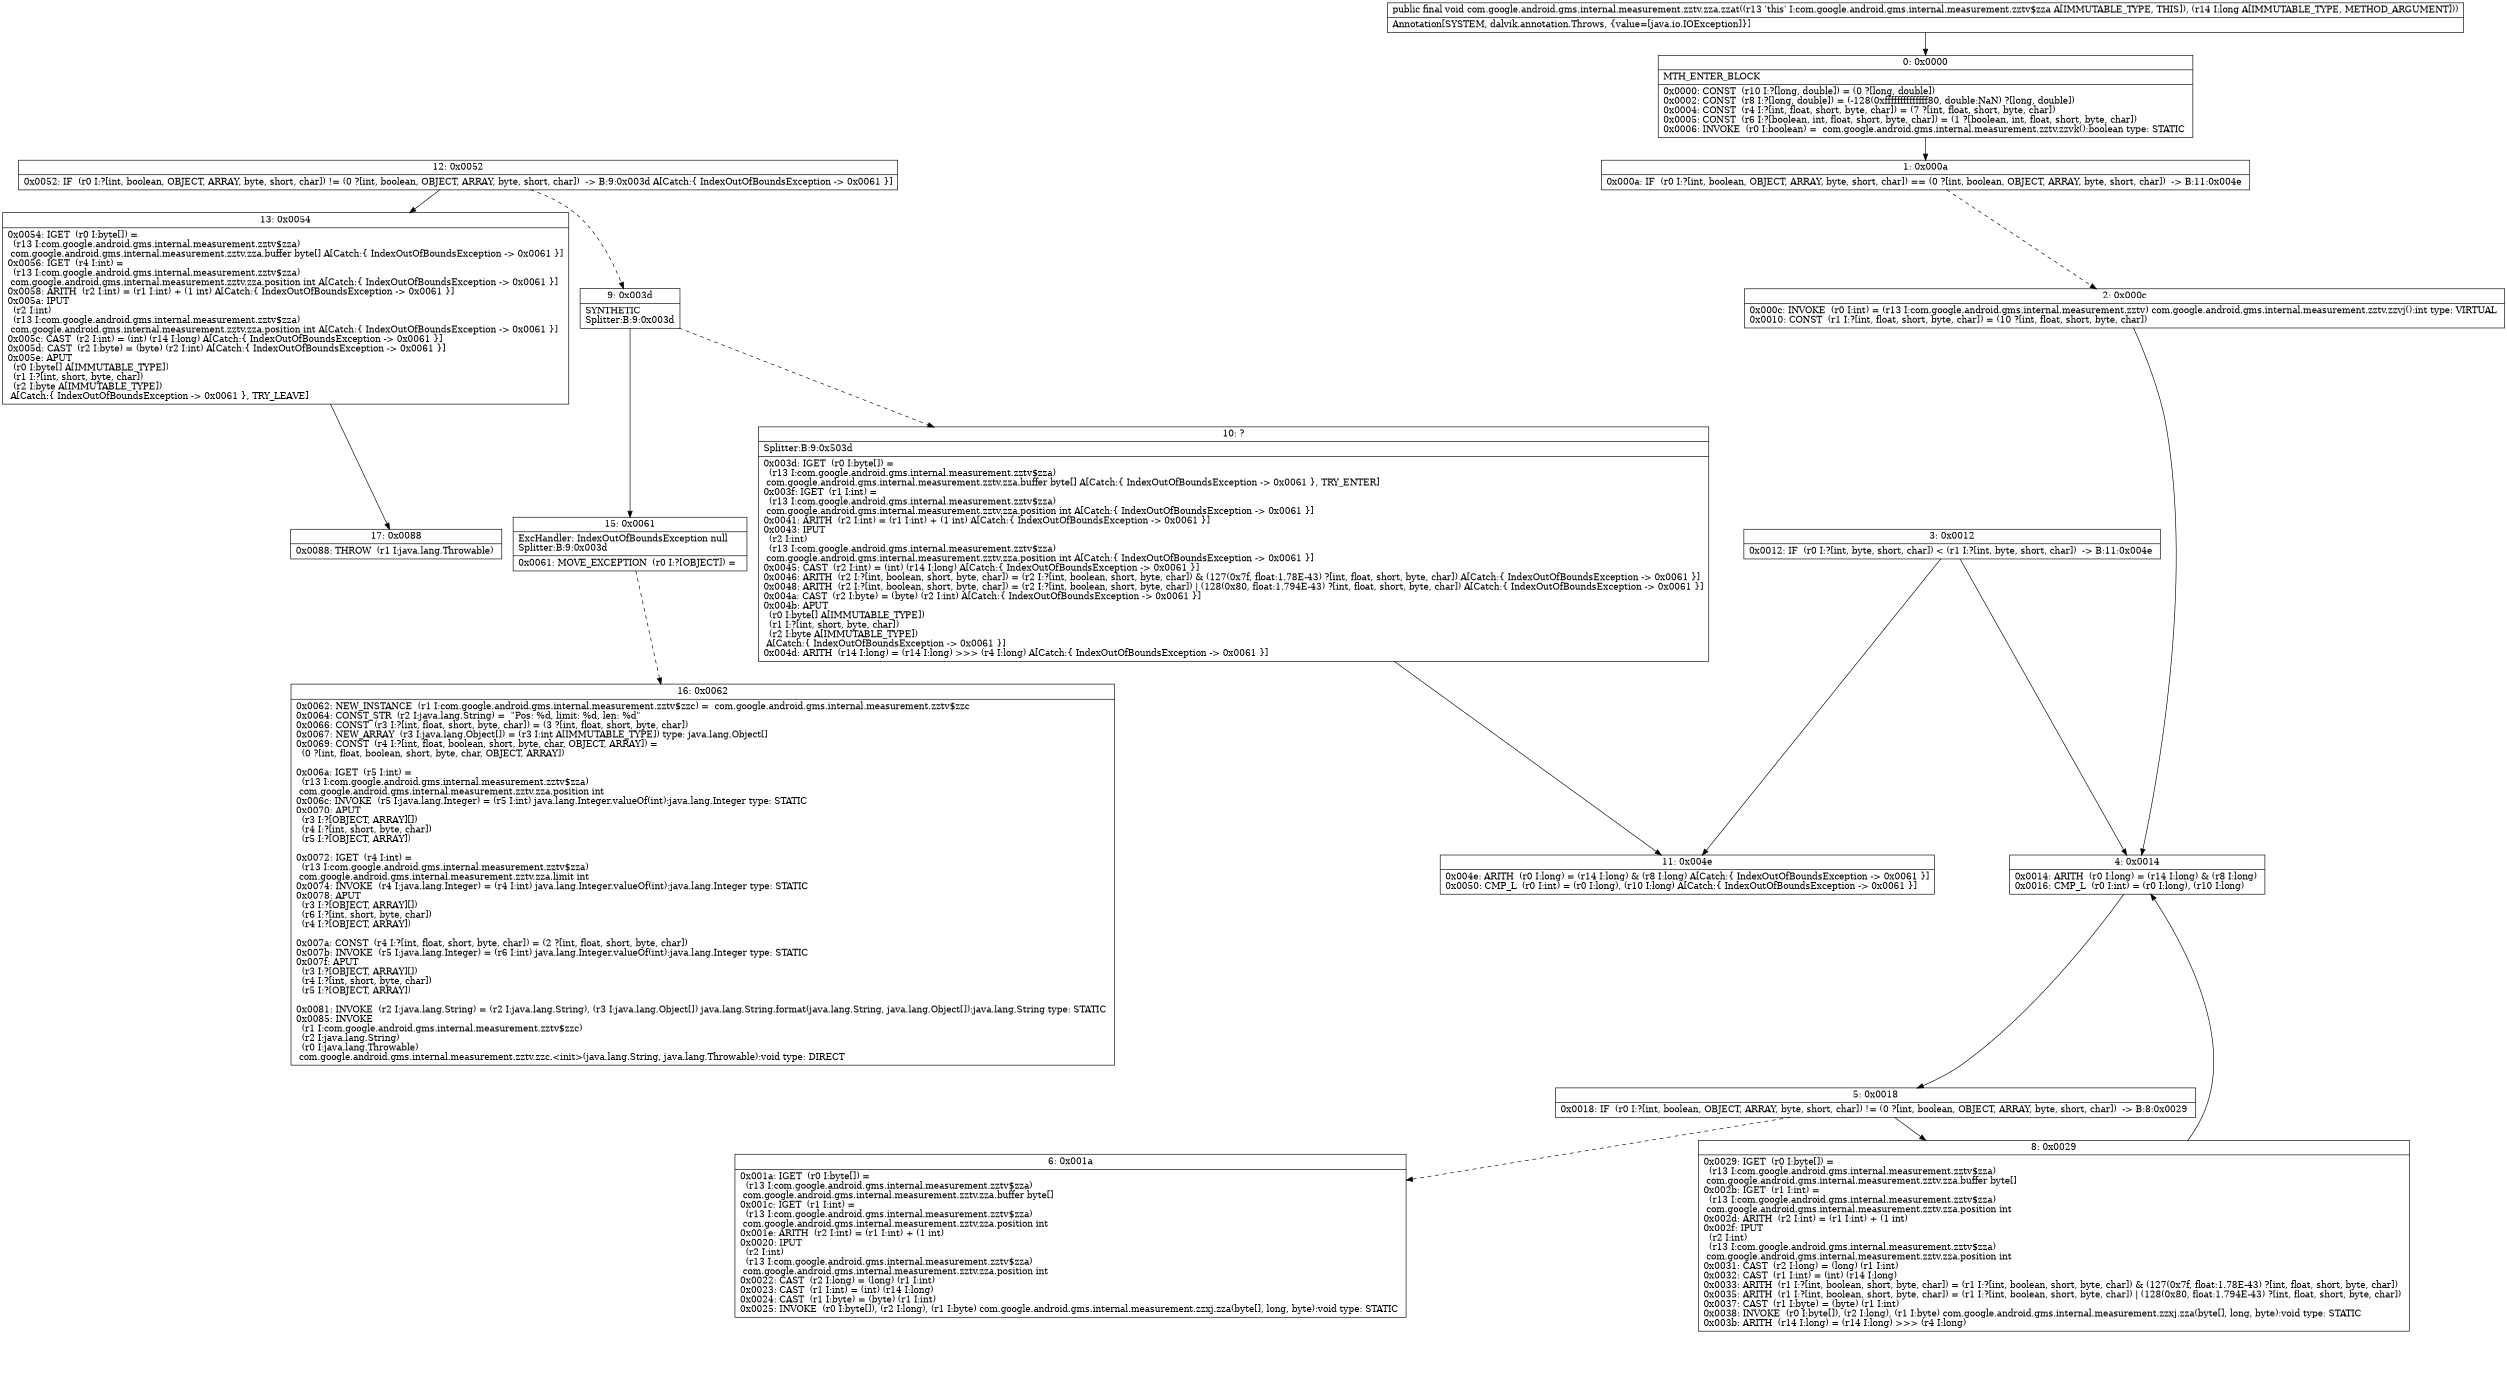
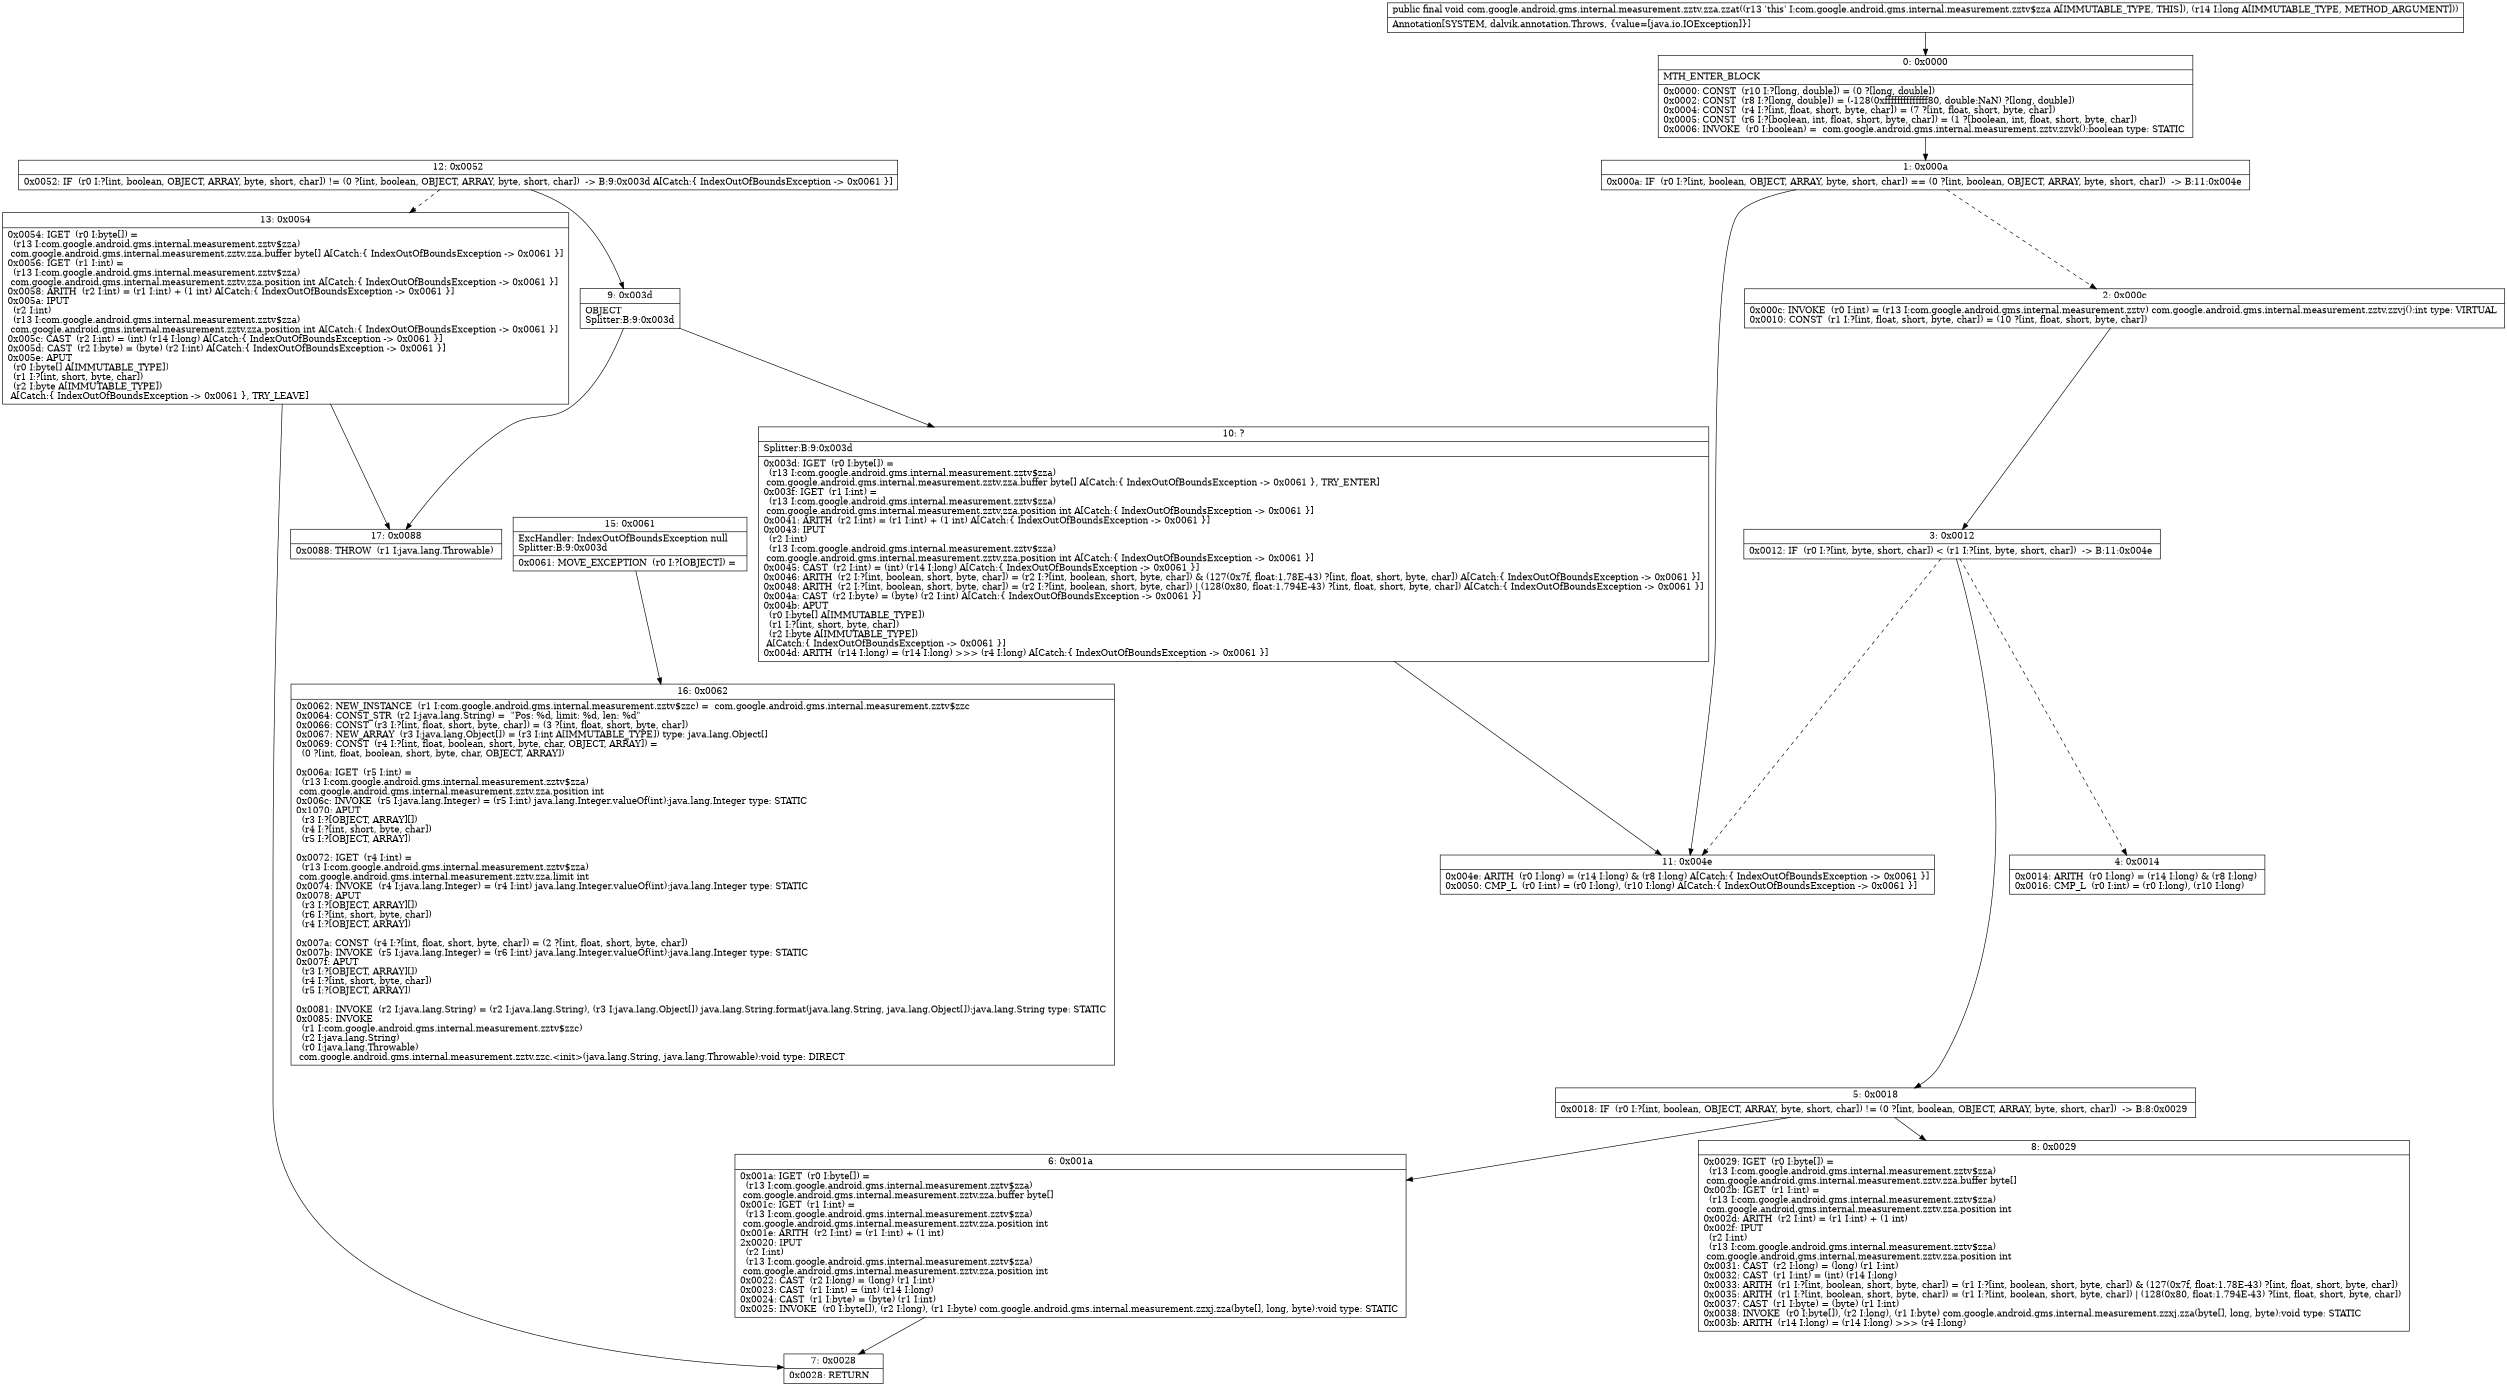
edge "12: 0x0052" -> "13: 0x0054": style solid -> dashed
edge "12: 0x0052" -> "9: 0x003d": style dashed -> solid
node "13: 0x0054": text "0x0056: IGET  (r4 I:int) =" -> "0x0056: IGET  (r1 I:int) ="
node "9: 0x003d": text "SYNTHETIC" -> "OBJECT"
edge "9: 0x003d" -> "10: ?": style dashed -> solid
edge "9: 0x003d" -> "15: 0x0061": now "9: 0x003d" -> "17: 0x0088"
node "10: ?": text "Splitter:B:9:0x503d" -> "Splitter:B:9:0x003d"
edge "1: 0x000a" -> "11: 0x004e": added
edge "2: 0x000c" -> "4: 0x0014": now "2: 0x000c" -> "3: 0x0012"
edge "15: 0x0061" -> "16: 0x0062": style dashed -> solid
edge "3: 0x0012" -> "4: 0x0014": style solid -> dashed
edge "3: 0x0012" -> "11: 0x004e": style solid -> dashed
node "16: 0x0062": text "0x0070: APUT" -> "0x1070: APUT"
edge "4: 0x0014" -> "5: 0x0018": now "3: 0x0012" -> "5: 0x0018"
edge "8: 0x0029" -> "4: 0x0014": removed
edge "5: 0x0018" -> "6: 0x001a": style dashed -> solid
node "6: 0x001a": text "0x0020: IPUT" -> "2x0020: IPUT"
node "7: 0x0028": added
